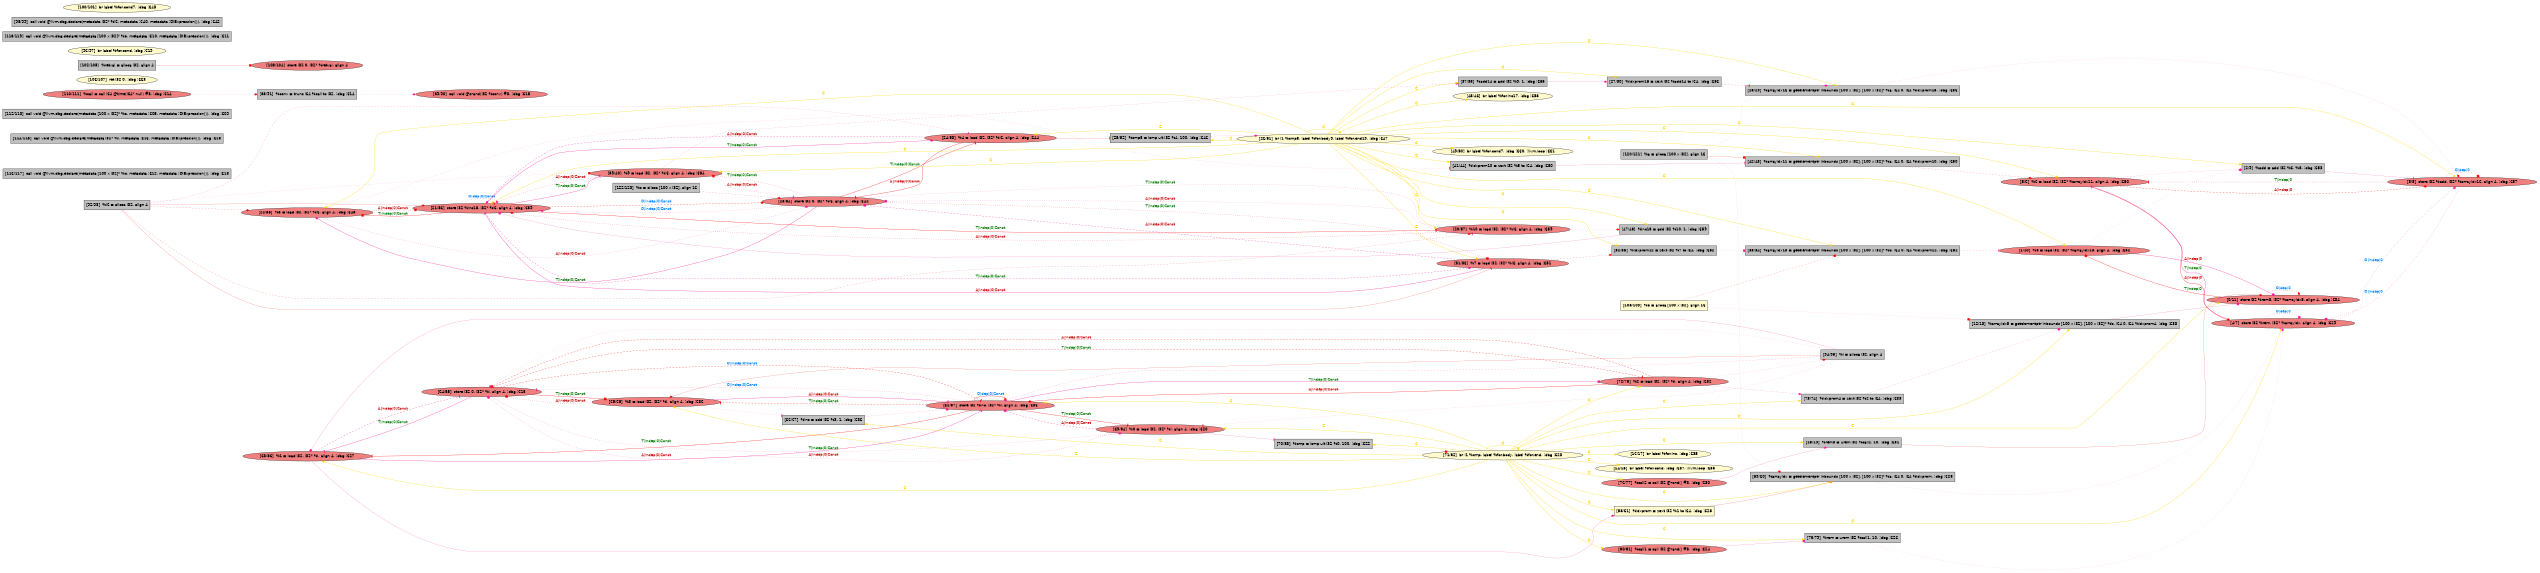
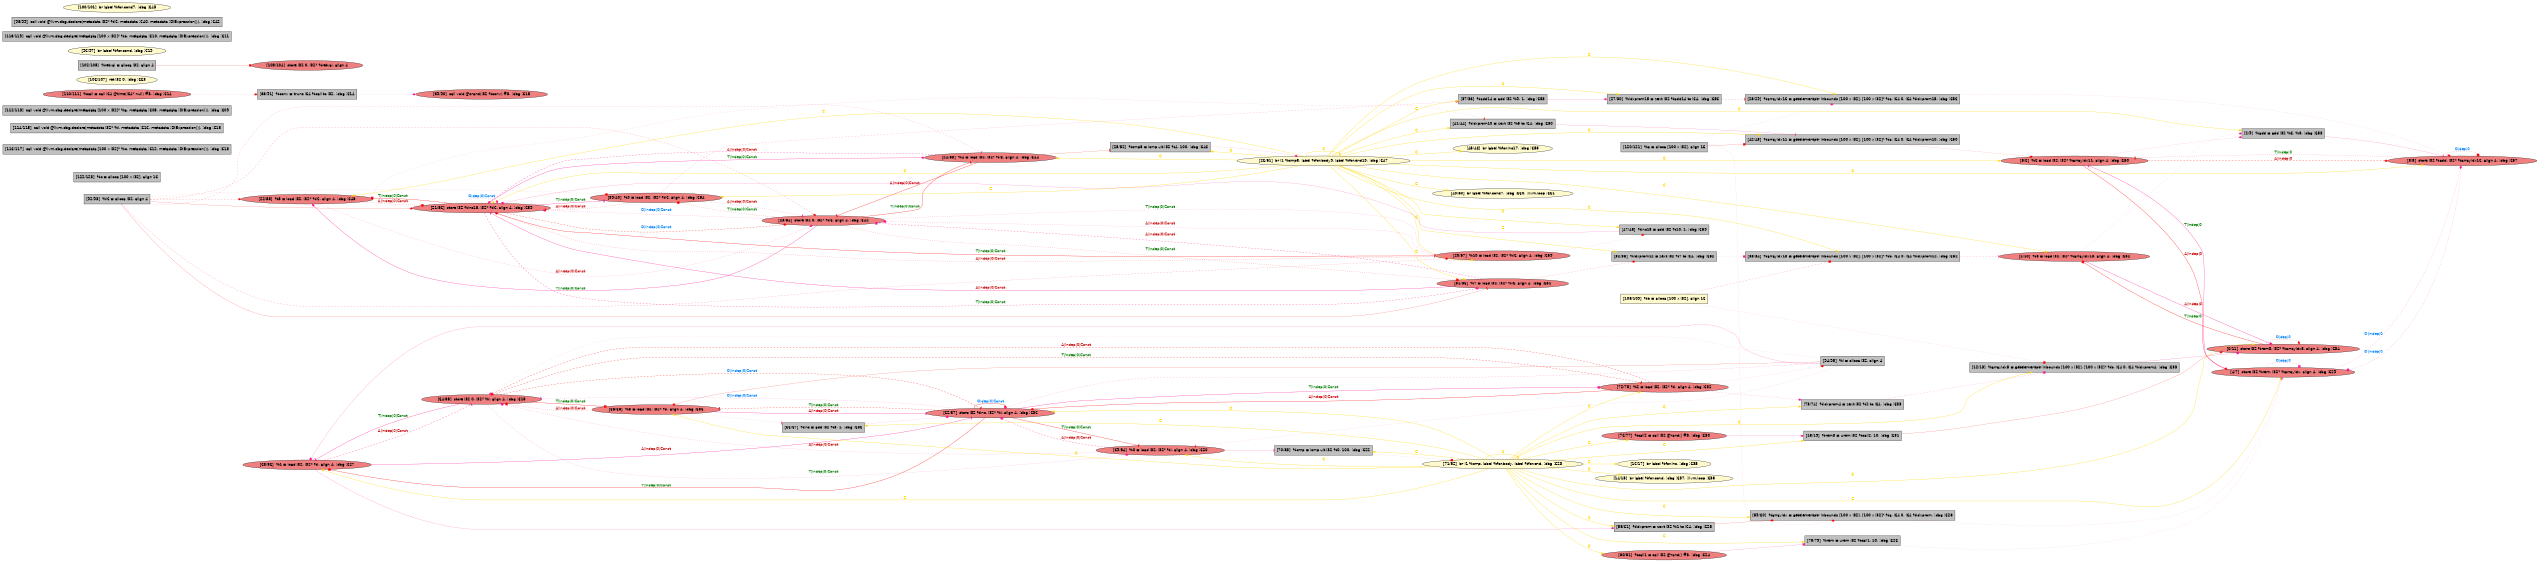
edge "[122/123]  %c = alloca [100 x i32], align 16" -> "[23/54]  store i32 0, i32* %i6, align 4, !dbg !642": now "[92/93]  %i6 = alloca i32, align 4" -> "[23/54]  store i32 0, i32* %i6, align 4, !dbg !642"
edge "[62/87]  store i32 %inc, i32* %i, align 4, !dbg !636" -> "[63/86]  %1 = load i32, i32* %i, align 4, !dbg !627": arrowhead tee -> box
node "[58/61]  %idxprom = zext i32 %1 to i64, !dbg !628": fillcolor lemonchiffon -> grey
